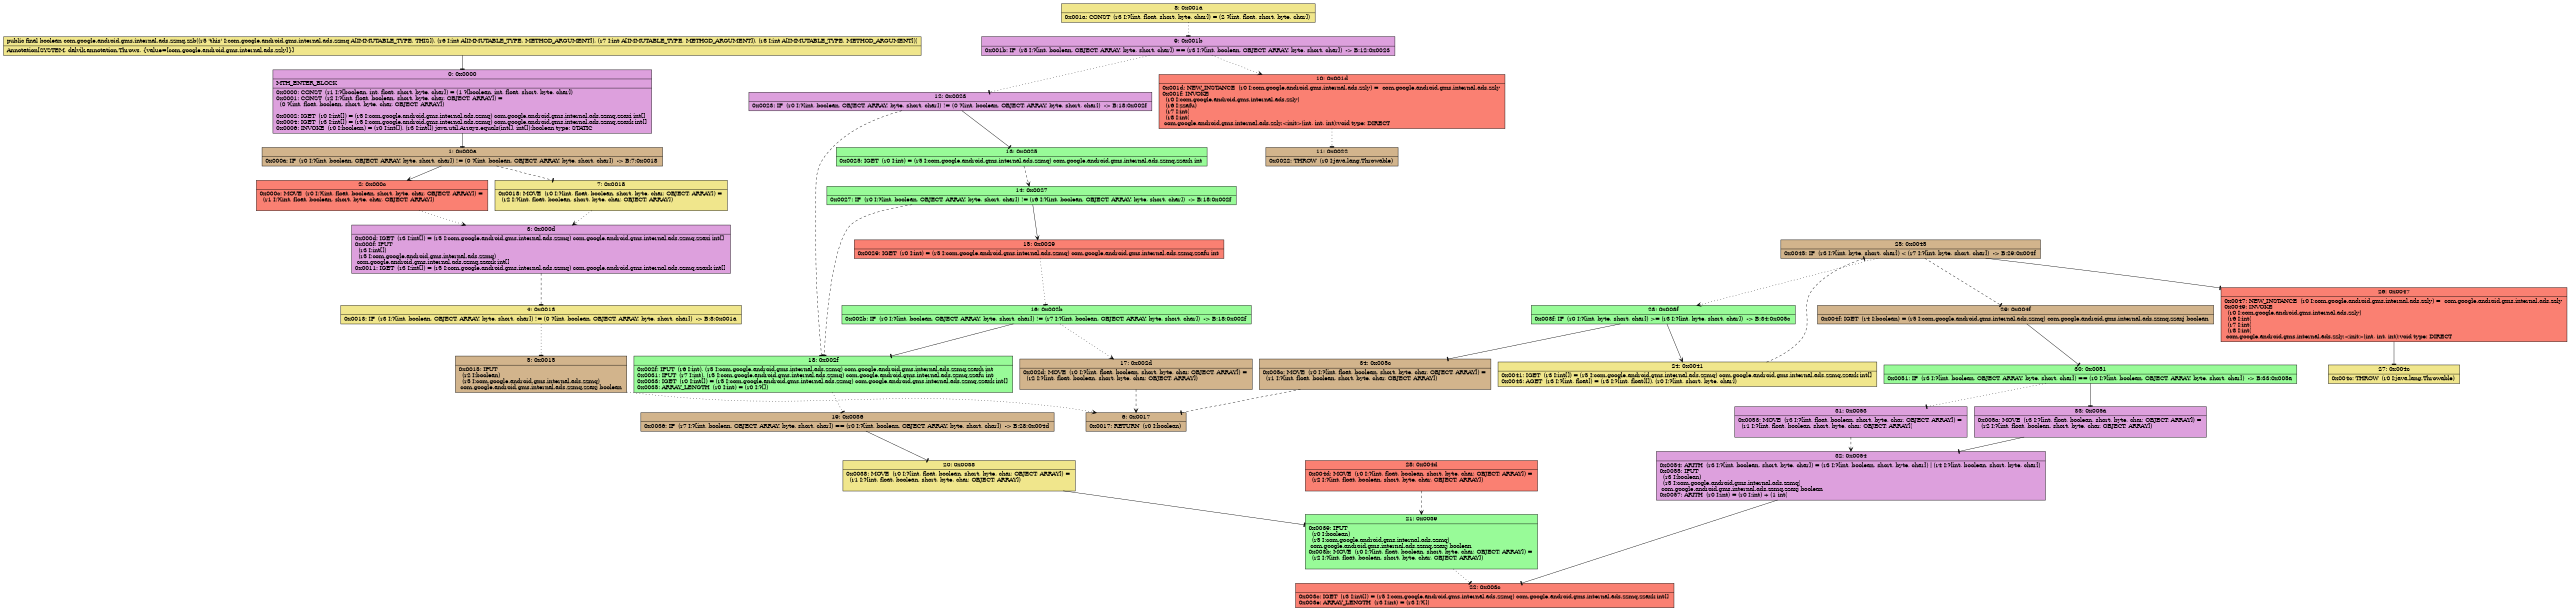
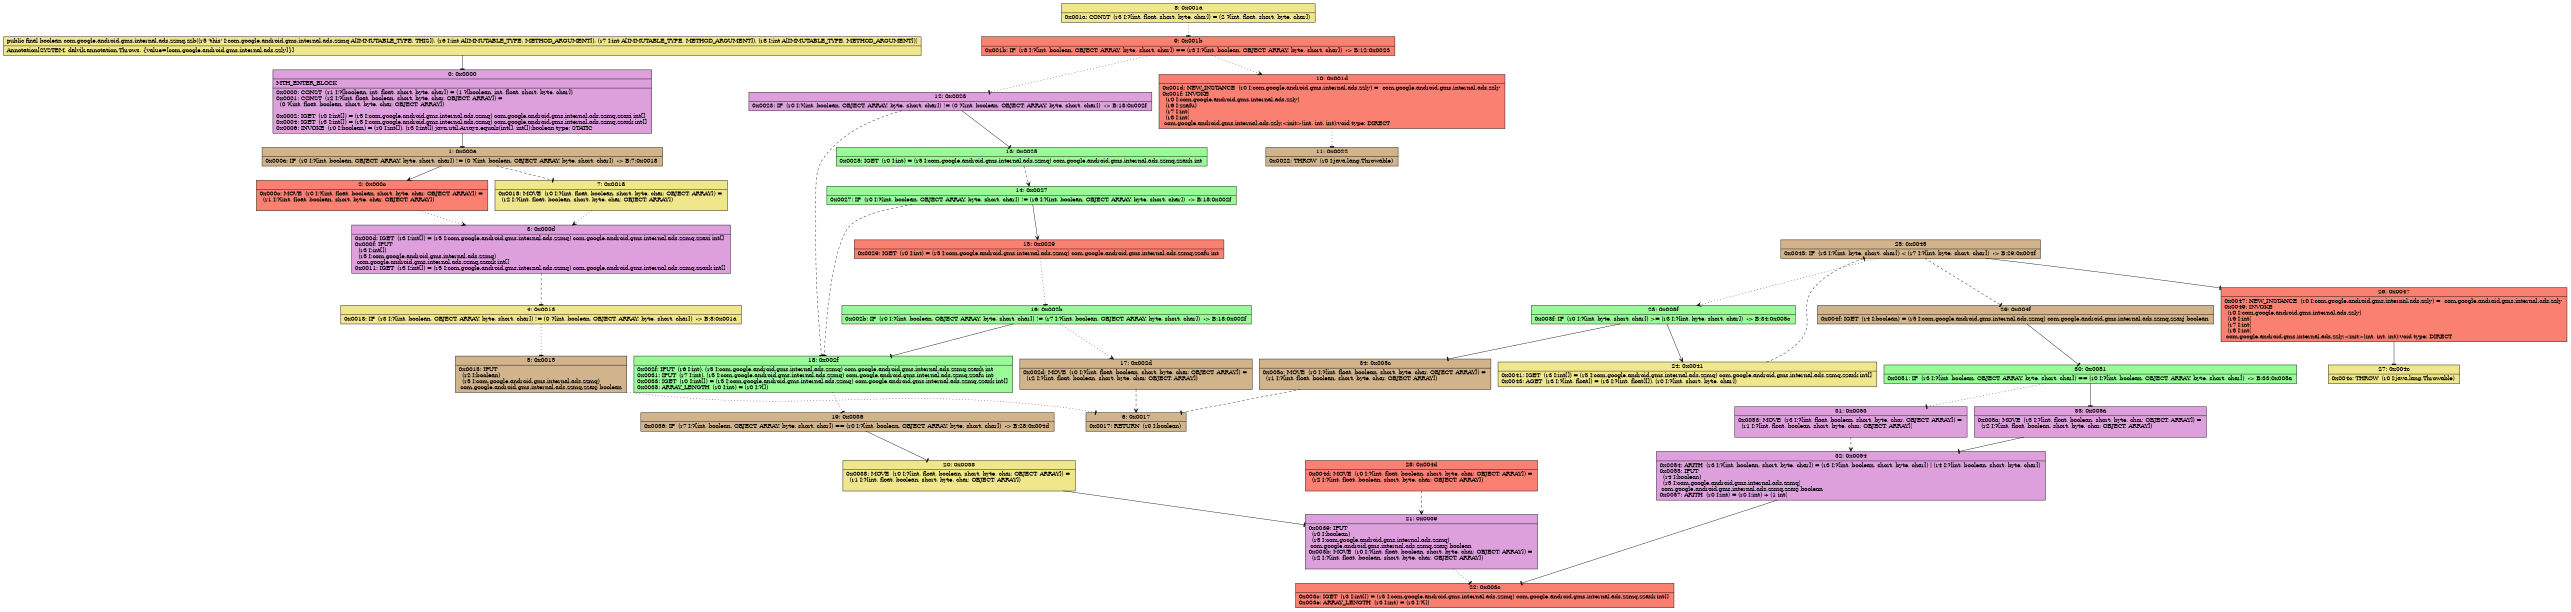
node "9: 0x001b": fillcolor plum -> salmon
edge "5: 0x0015" -> "6: 0x0017": arrowhead vee -> tee
node "32: 0x0054": text "(r3 I:boolean)" -> "(r4 I:boolean)"
node "21: 0x0039": fillcolor palegreen -> plum
